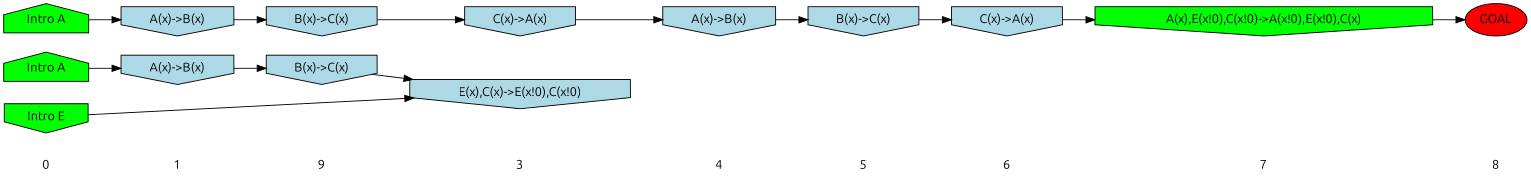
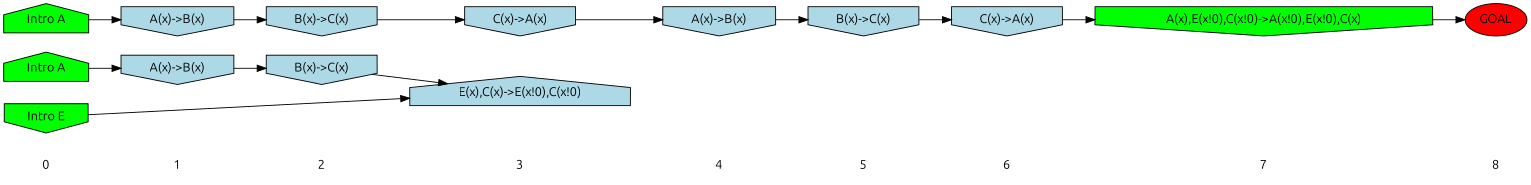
node "E(x),C(x)->E(x!0),C(x!0)": shape invhouse -> house
node "9": label "9" -> "2"
